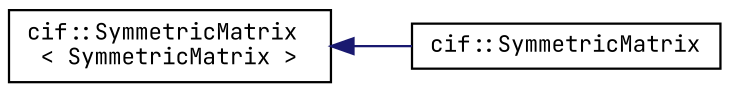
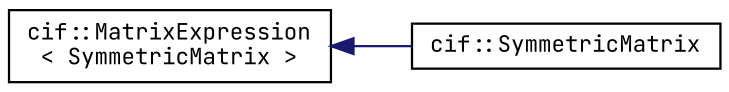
node "cif::SymmetricMatrix < SymmetricMatrix >": label "cif::SymmetricMatrix < SymmetricMatrix >" -> "cif::MatrixExpression < SymmetricMatrix >"
